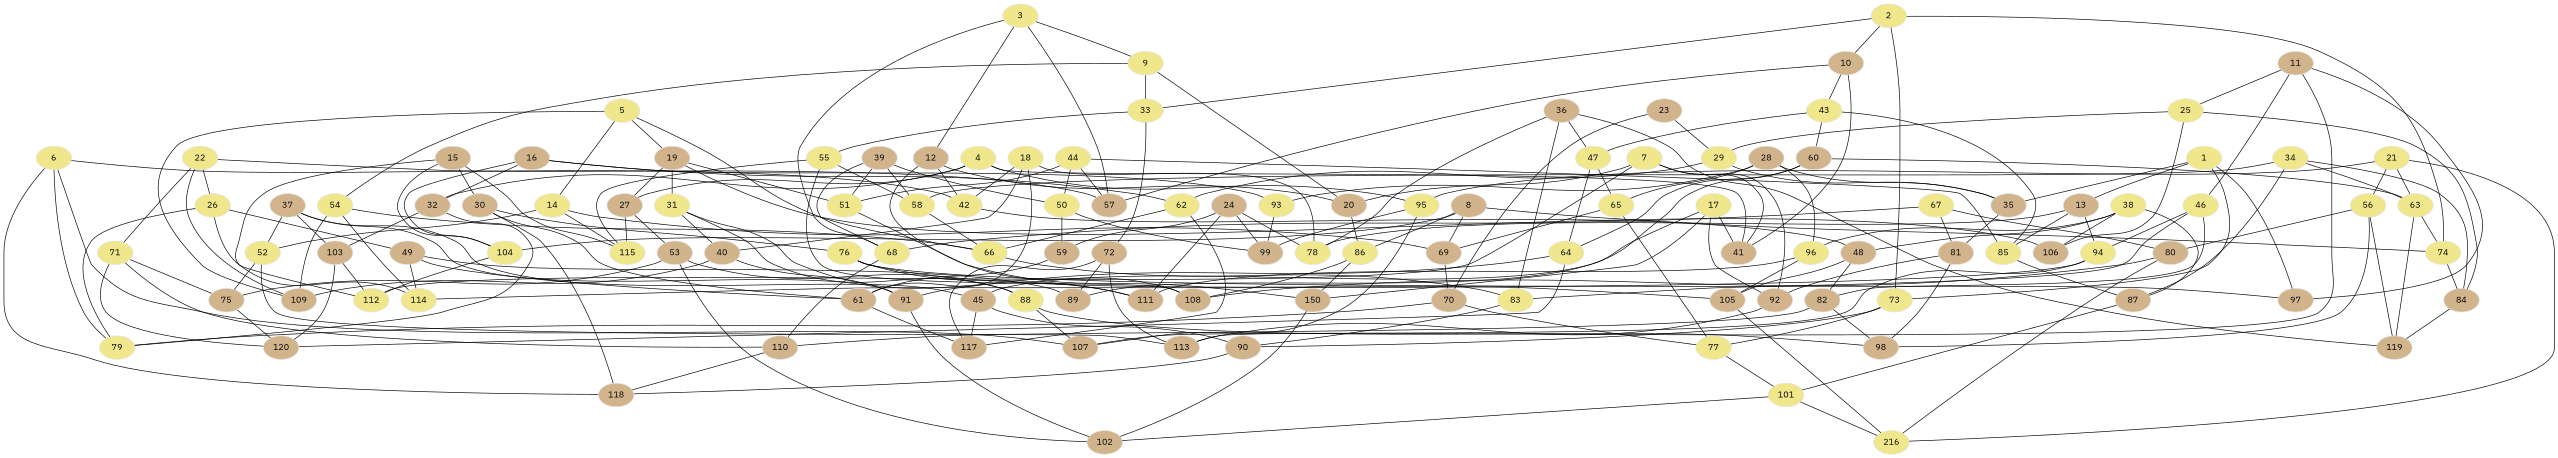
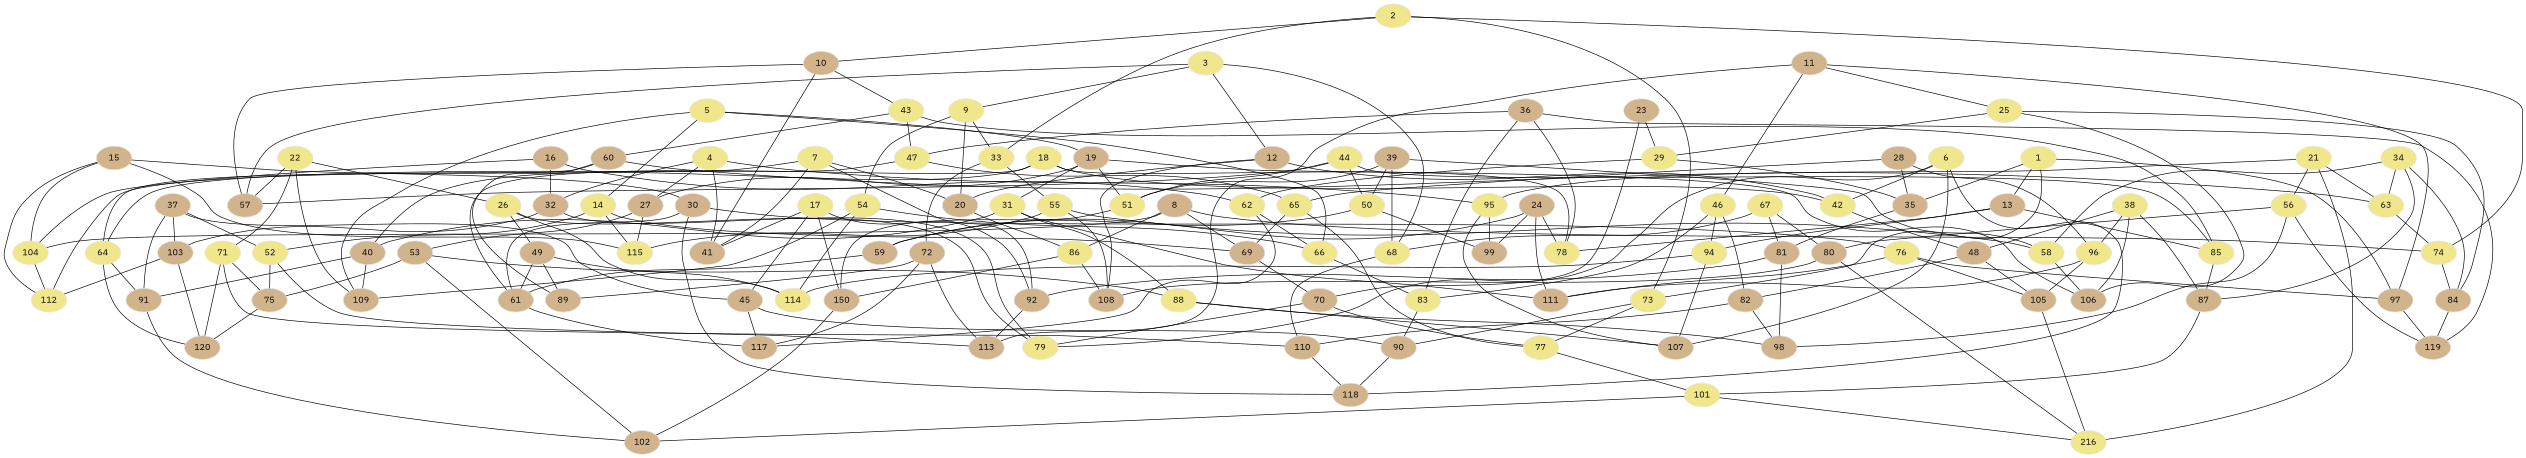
node "93": removed
edge "58" -- "66": now "58" -- "106"
edge "63" -- "119": now "97" -- "119"
